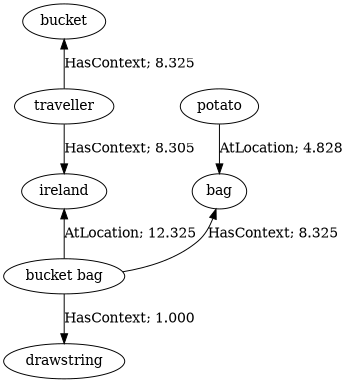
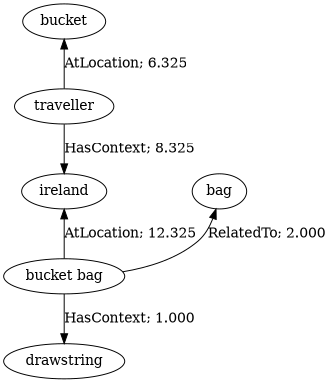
edge "traveller" -> "bucket": label "HasContext; 8.325" -> "AtLocation; 6.325"
node "potato": removed
edge "traveller" -> "ireland": label "HasContext; 8.305" -> "HasContext; 8.325"
edge "bucket bag" -> "bag": label "HasContext; 8.325" -> "RelatedTo; 2.000"
